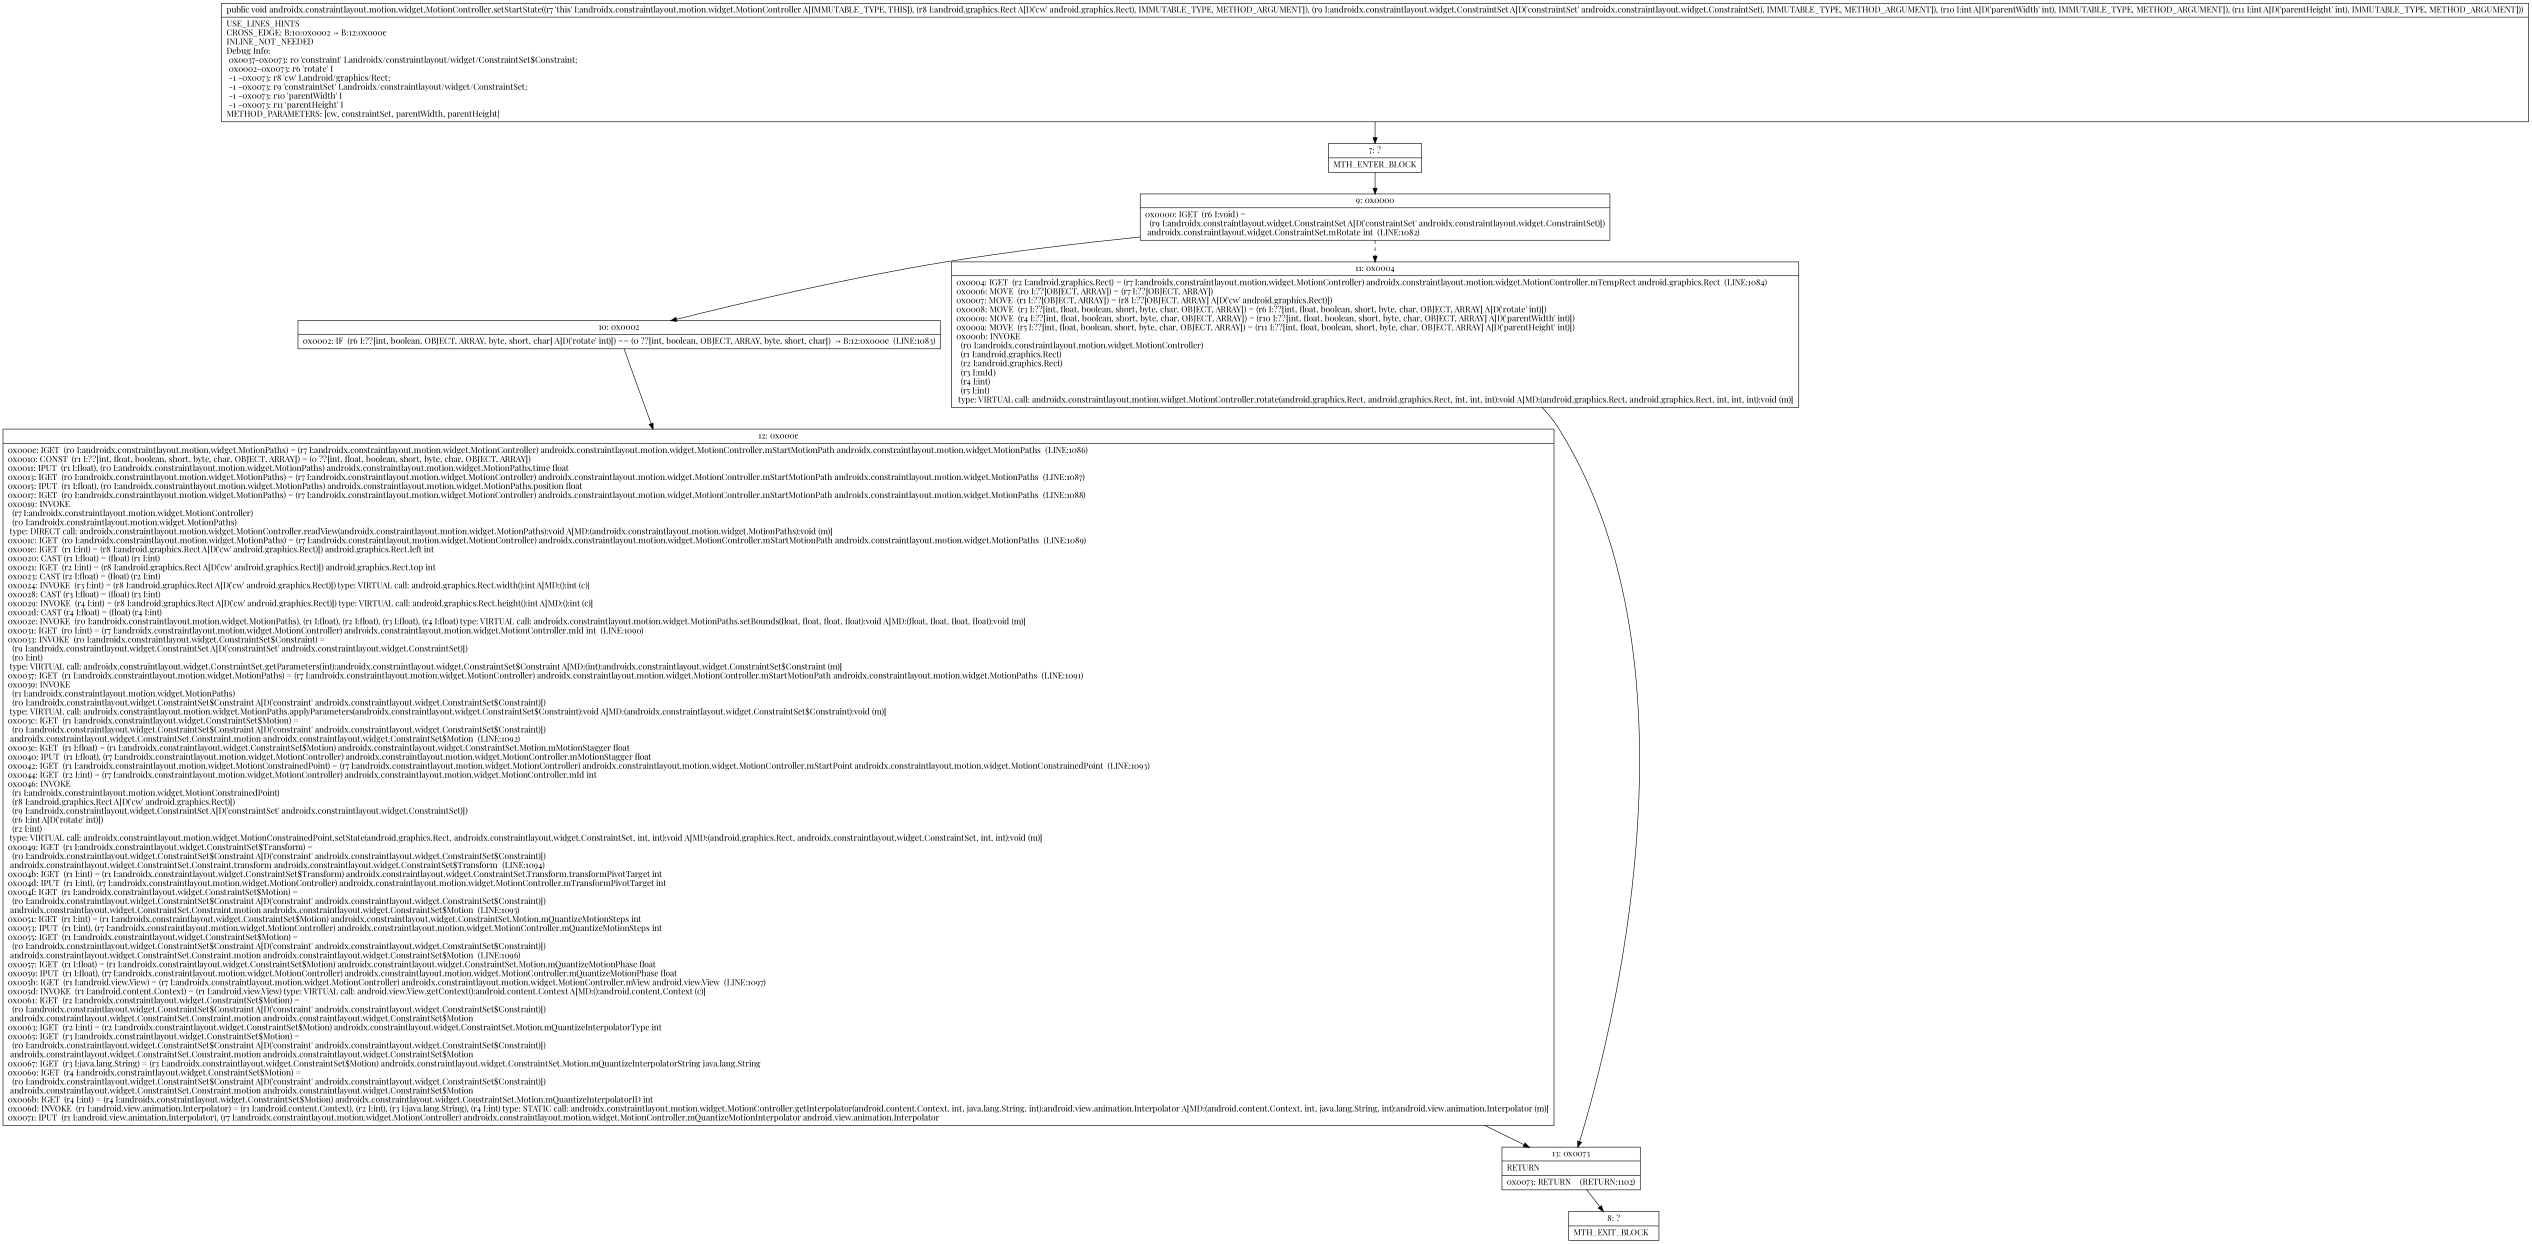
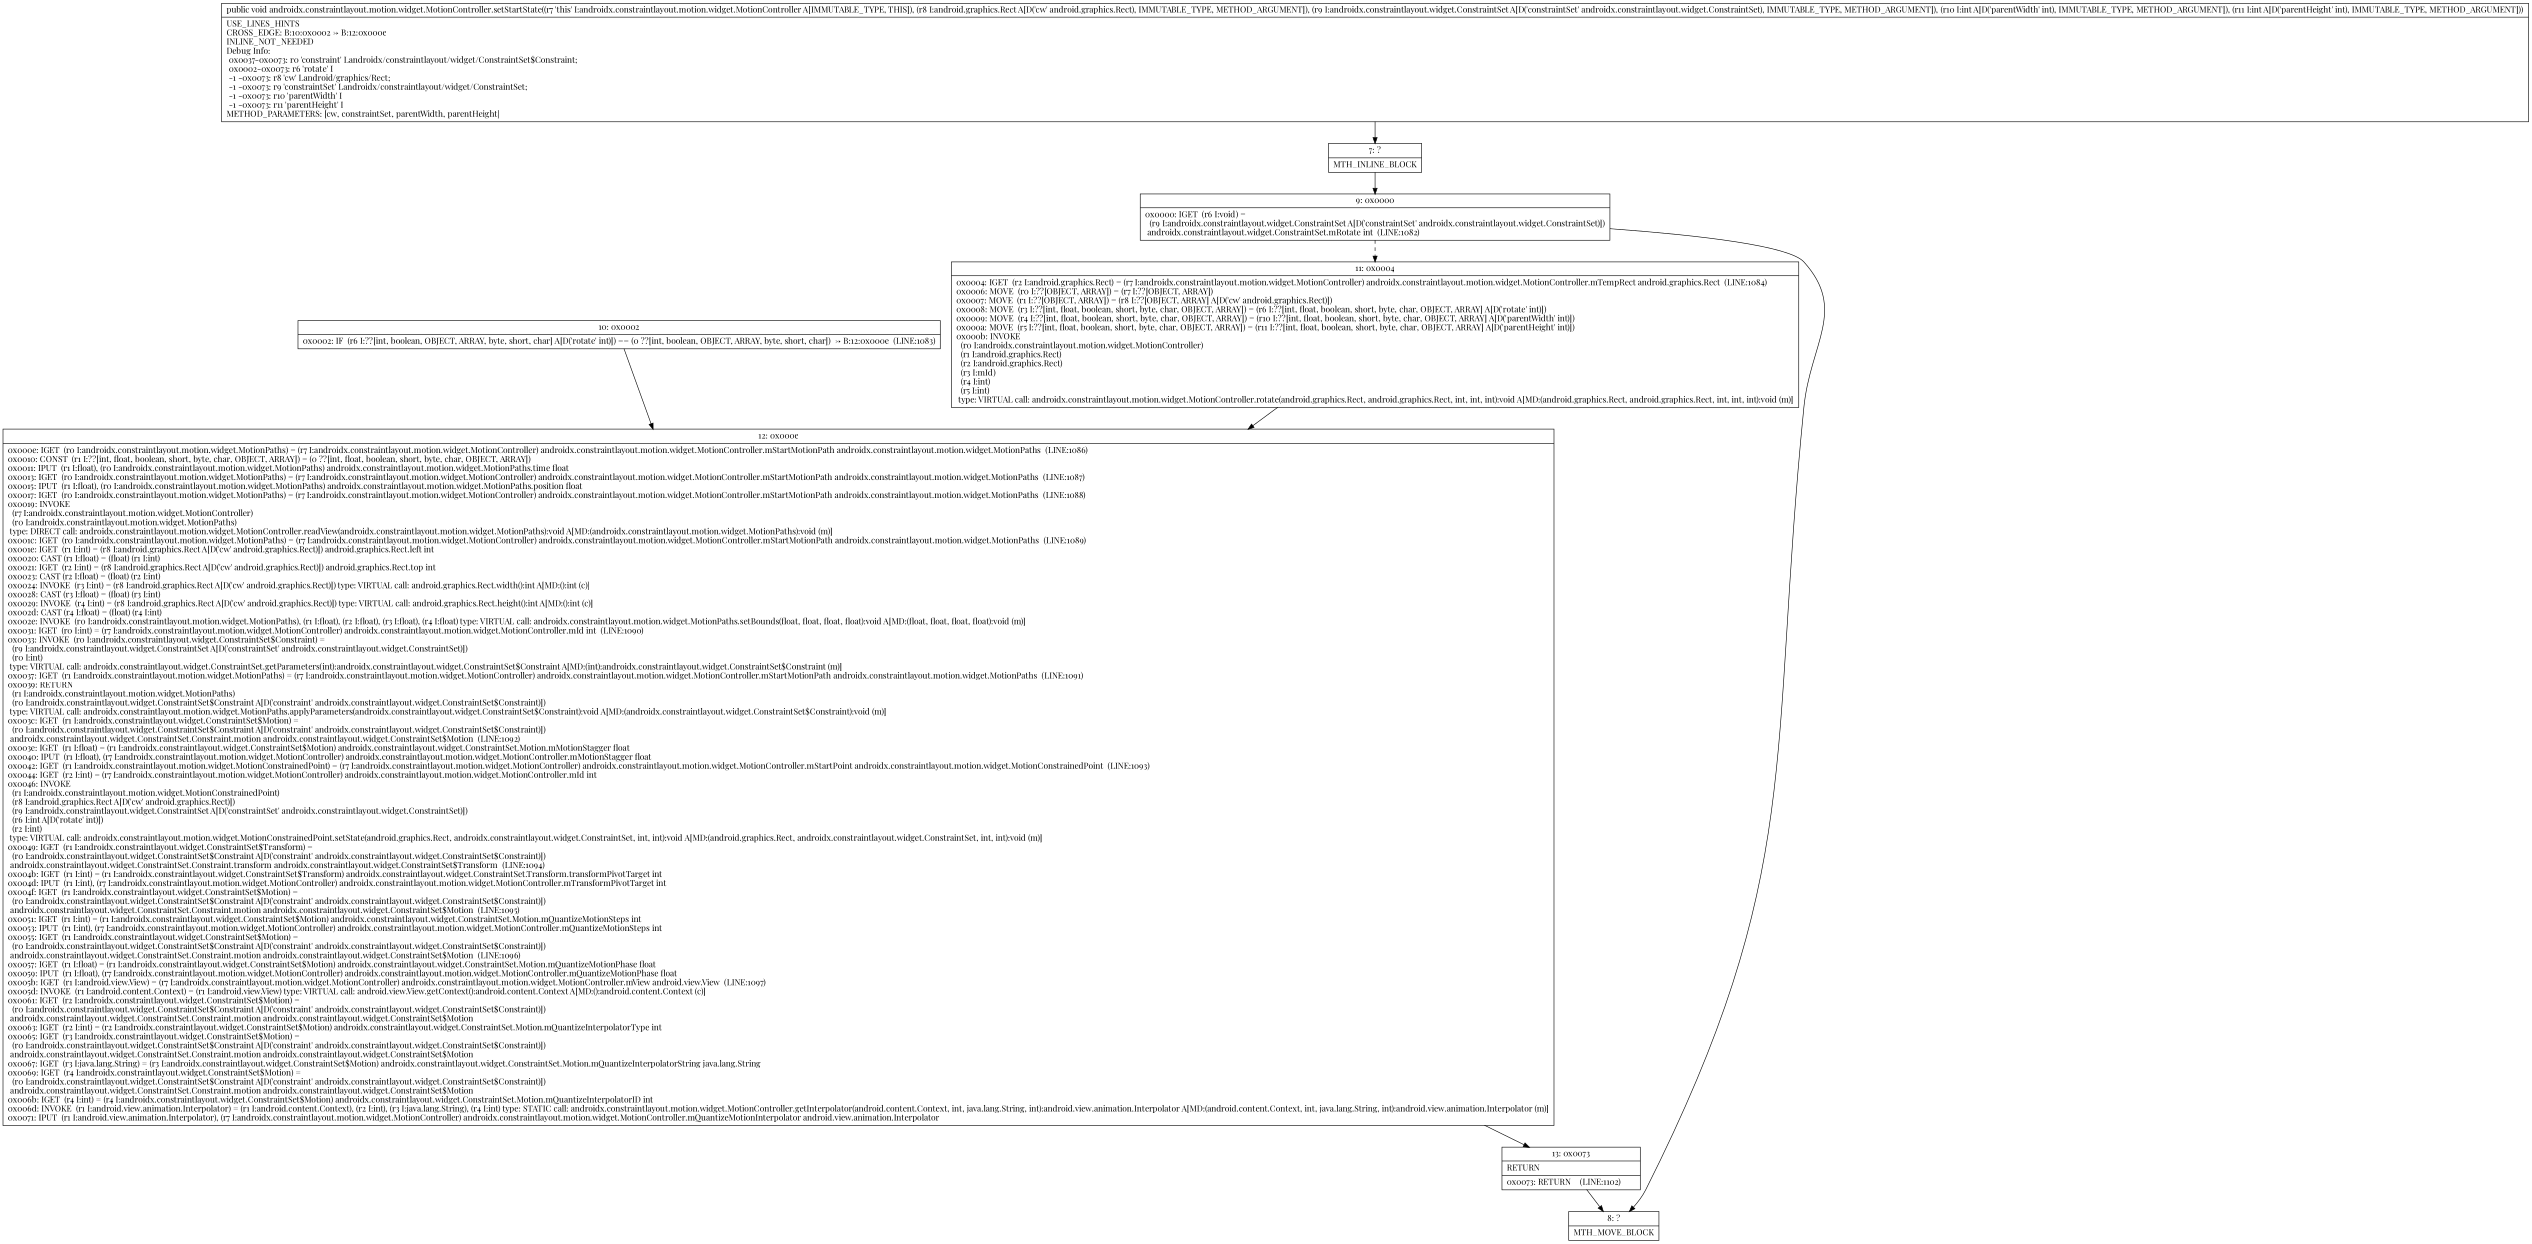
node "7: ?": text "MTH_ENTER_BLOCK" -> "MTH_INLINE_BLOCK"
edge "9: 0x0000" -> "10: 0x0002": now "9: 0x0000" -> "8: ?"
node "12: 0x000e": text "0x0039: INVOKE" -> "0x0039: RETURN"
edge "11: 0x0004" -> "13: 0x0073": now "11: 0x0004" -> "12: 0x000e"
node "13: 0x0073": text "0x0073: RETURN    (RETURN:1102)" -> "0x0073: RETURN    (LINE:1102)"
node "8: ?": text "MTH_EXIT_BLOCK" -> "MTH_MOVE_BLOCK"
